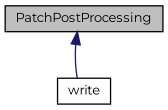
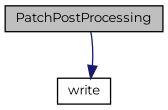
edge "write" -> "PatchPostProcessing": reversed
